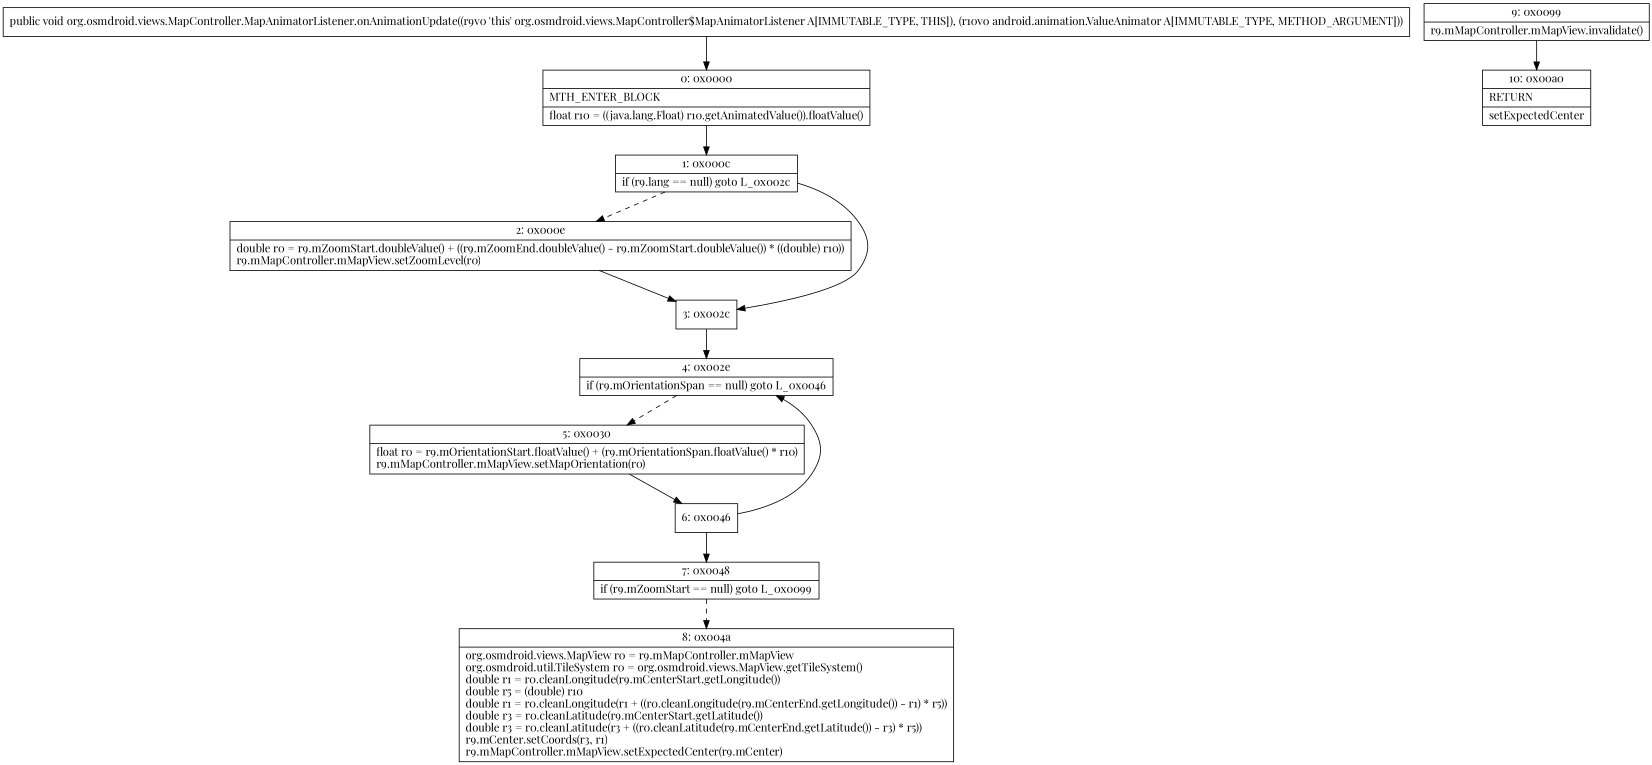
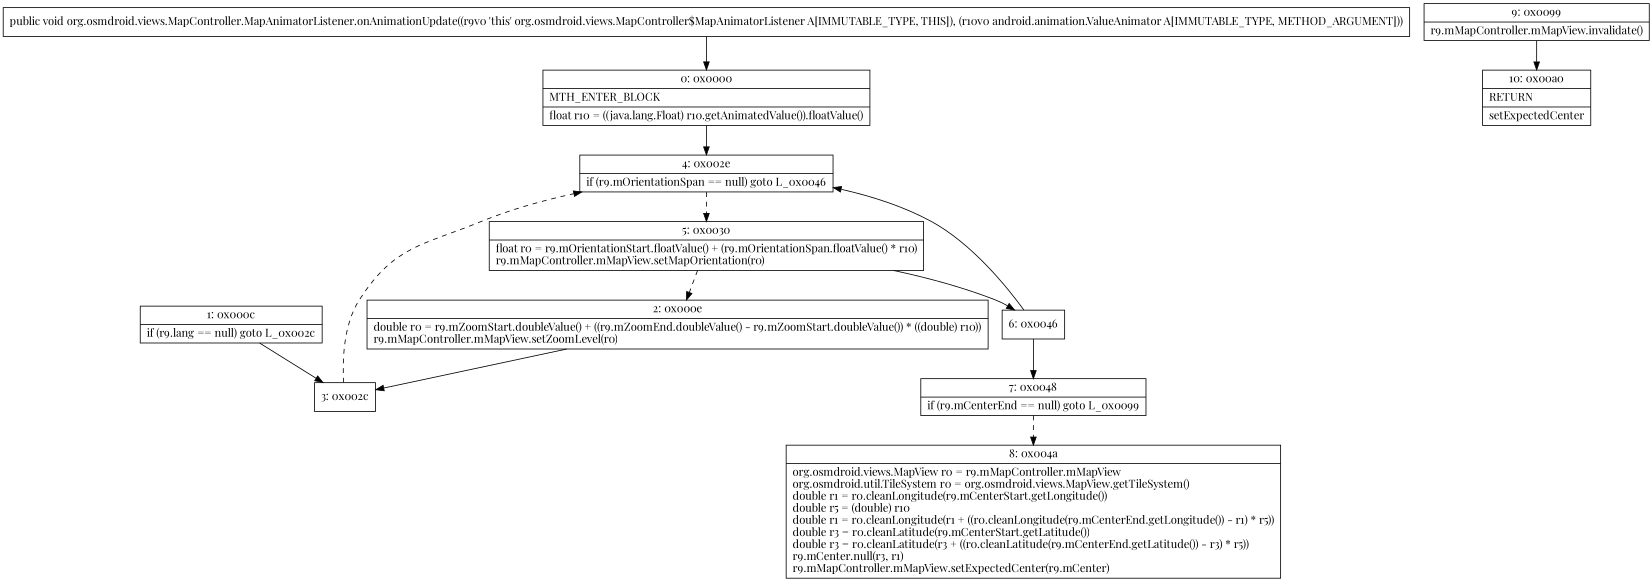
edge "0: 0x0000" -> "1: 0x000c": now "0: 0x0000" -> "4: 0x002e"
edge "1: 0x000c" -> "2: 0x000e": now "5: 0x0030" -> "2: 0x000e"
edge "3: 0x002c" -> "4: 0x002e": style solid -> dashed
node "7: 0x0048": text "if (r9.mZoomStart == null) goto L_0x0099" -> "if (r9.mCenterEnd == null) goto L_0x0099"
node "8: 0x004a": text "r9.mCenter.setCoords(r3, r1)" -> "r9.mCenter.null(r3, r1)"
